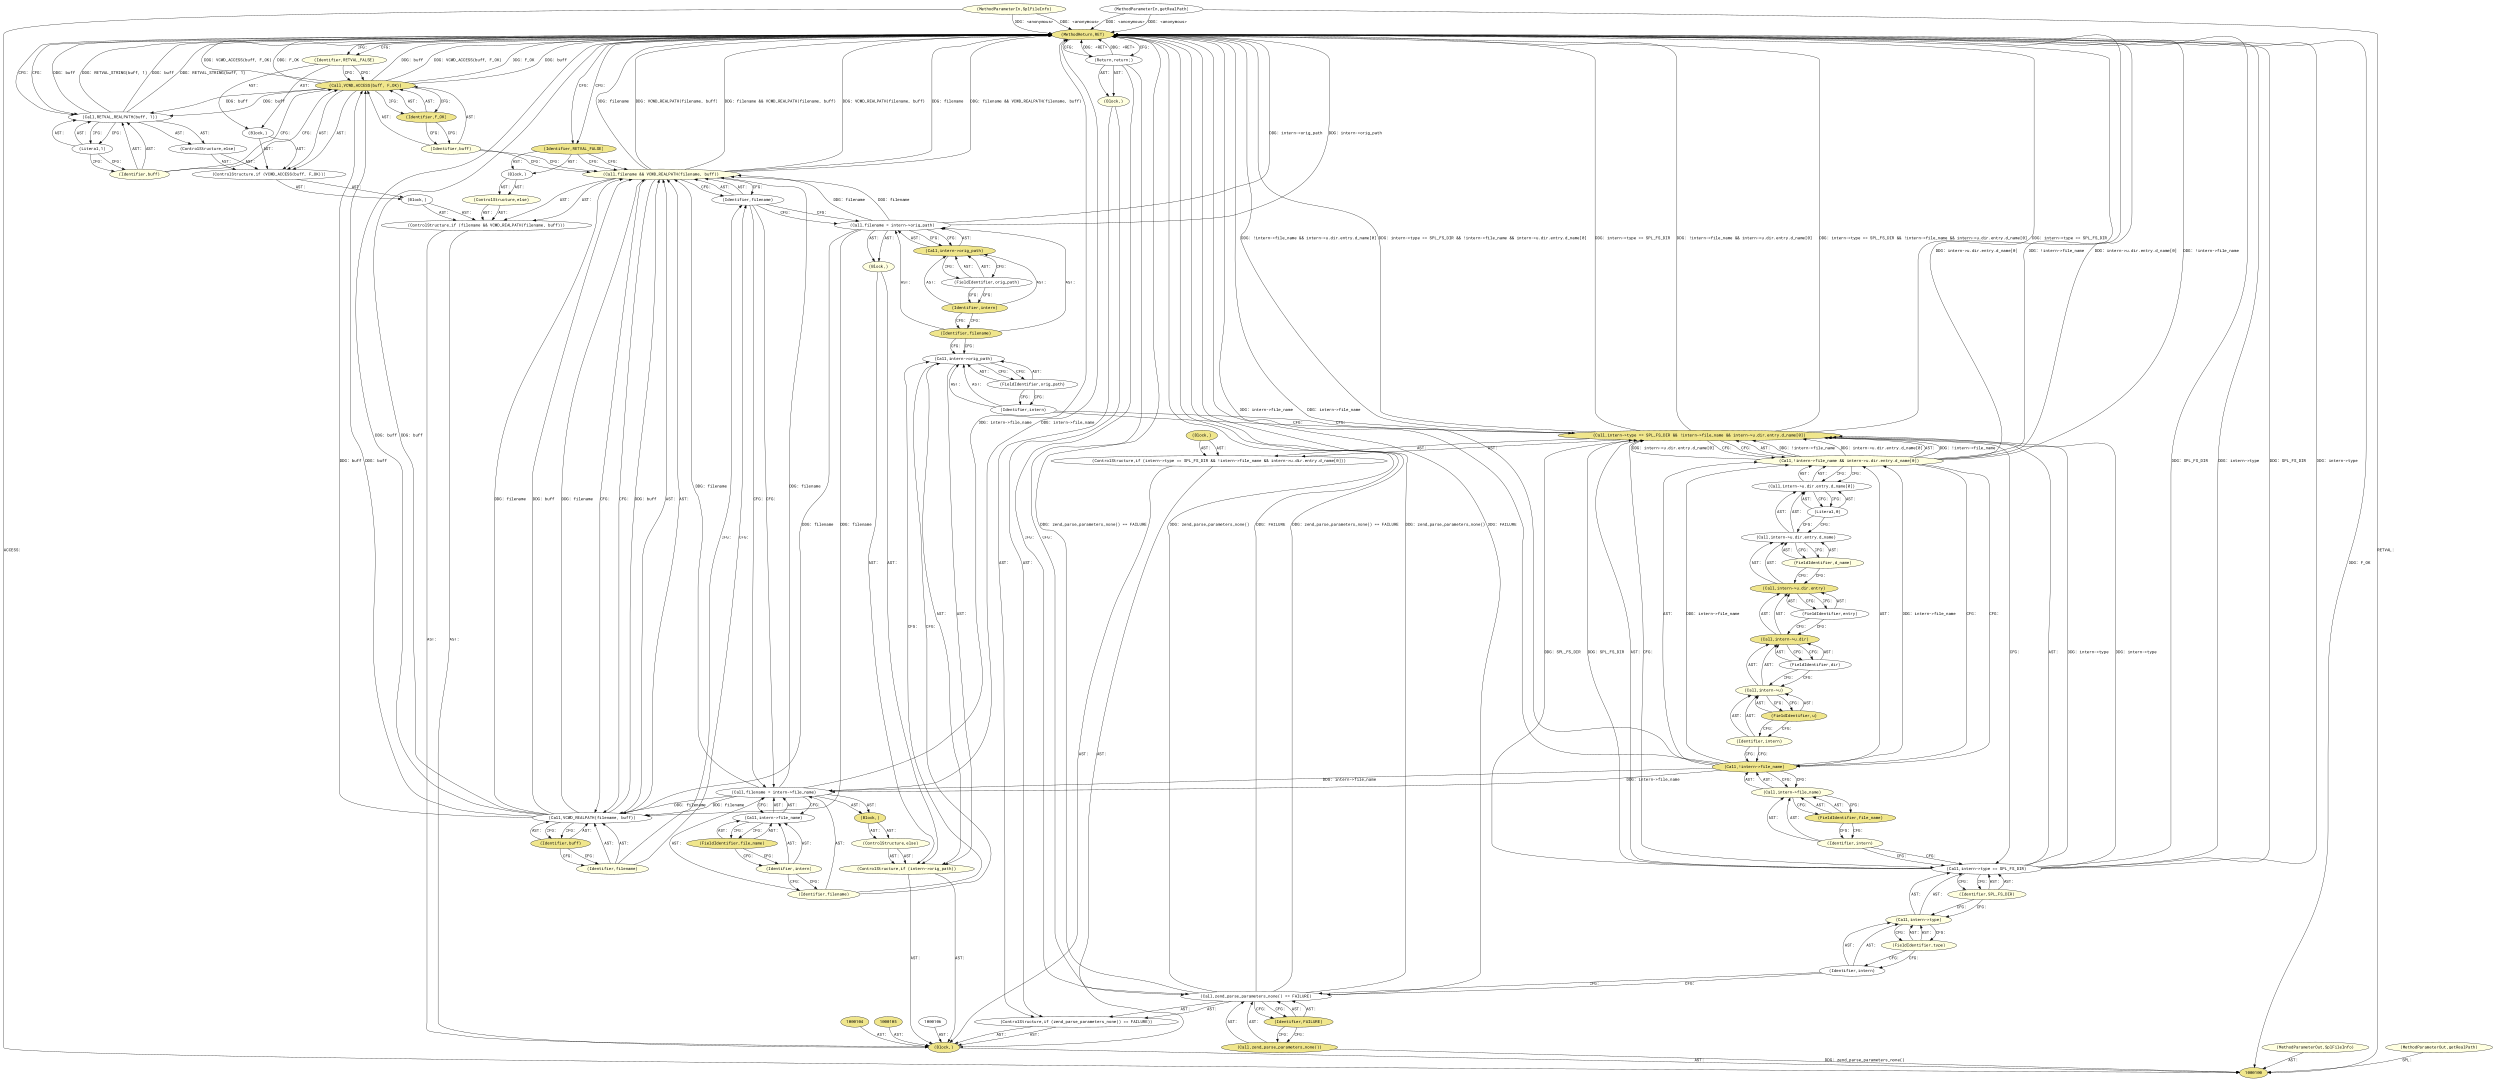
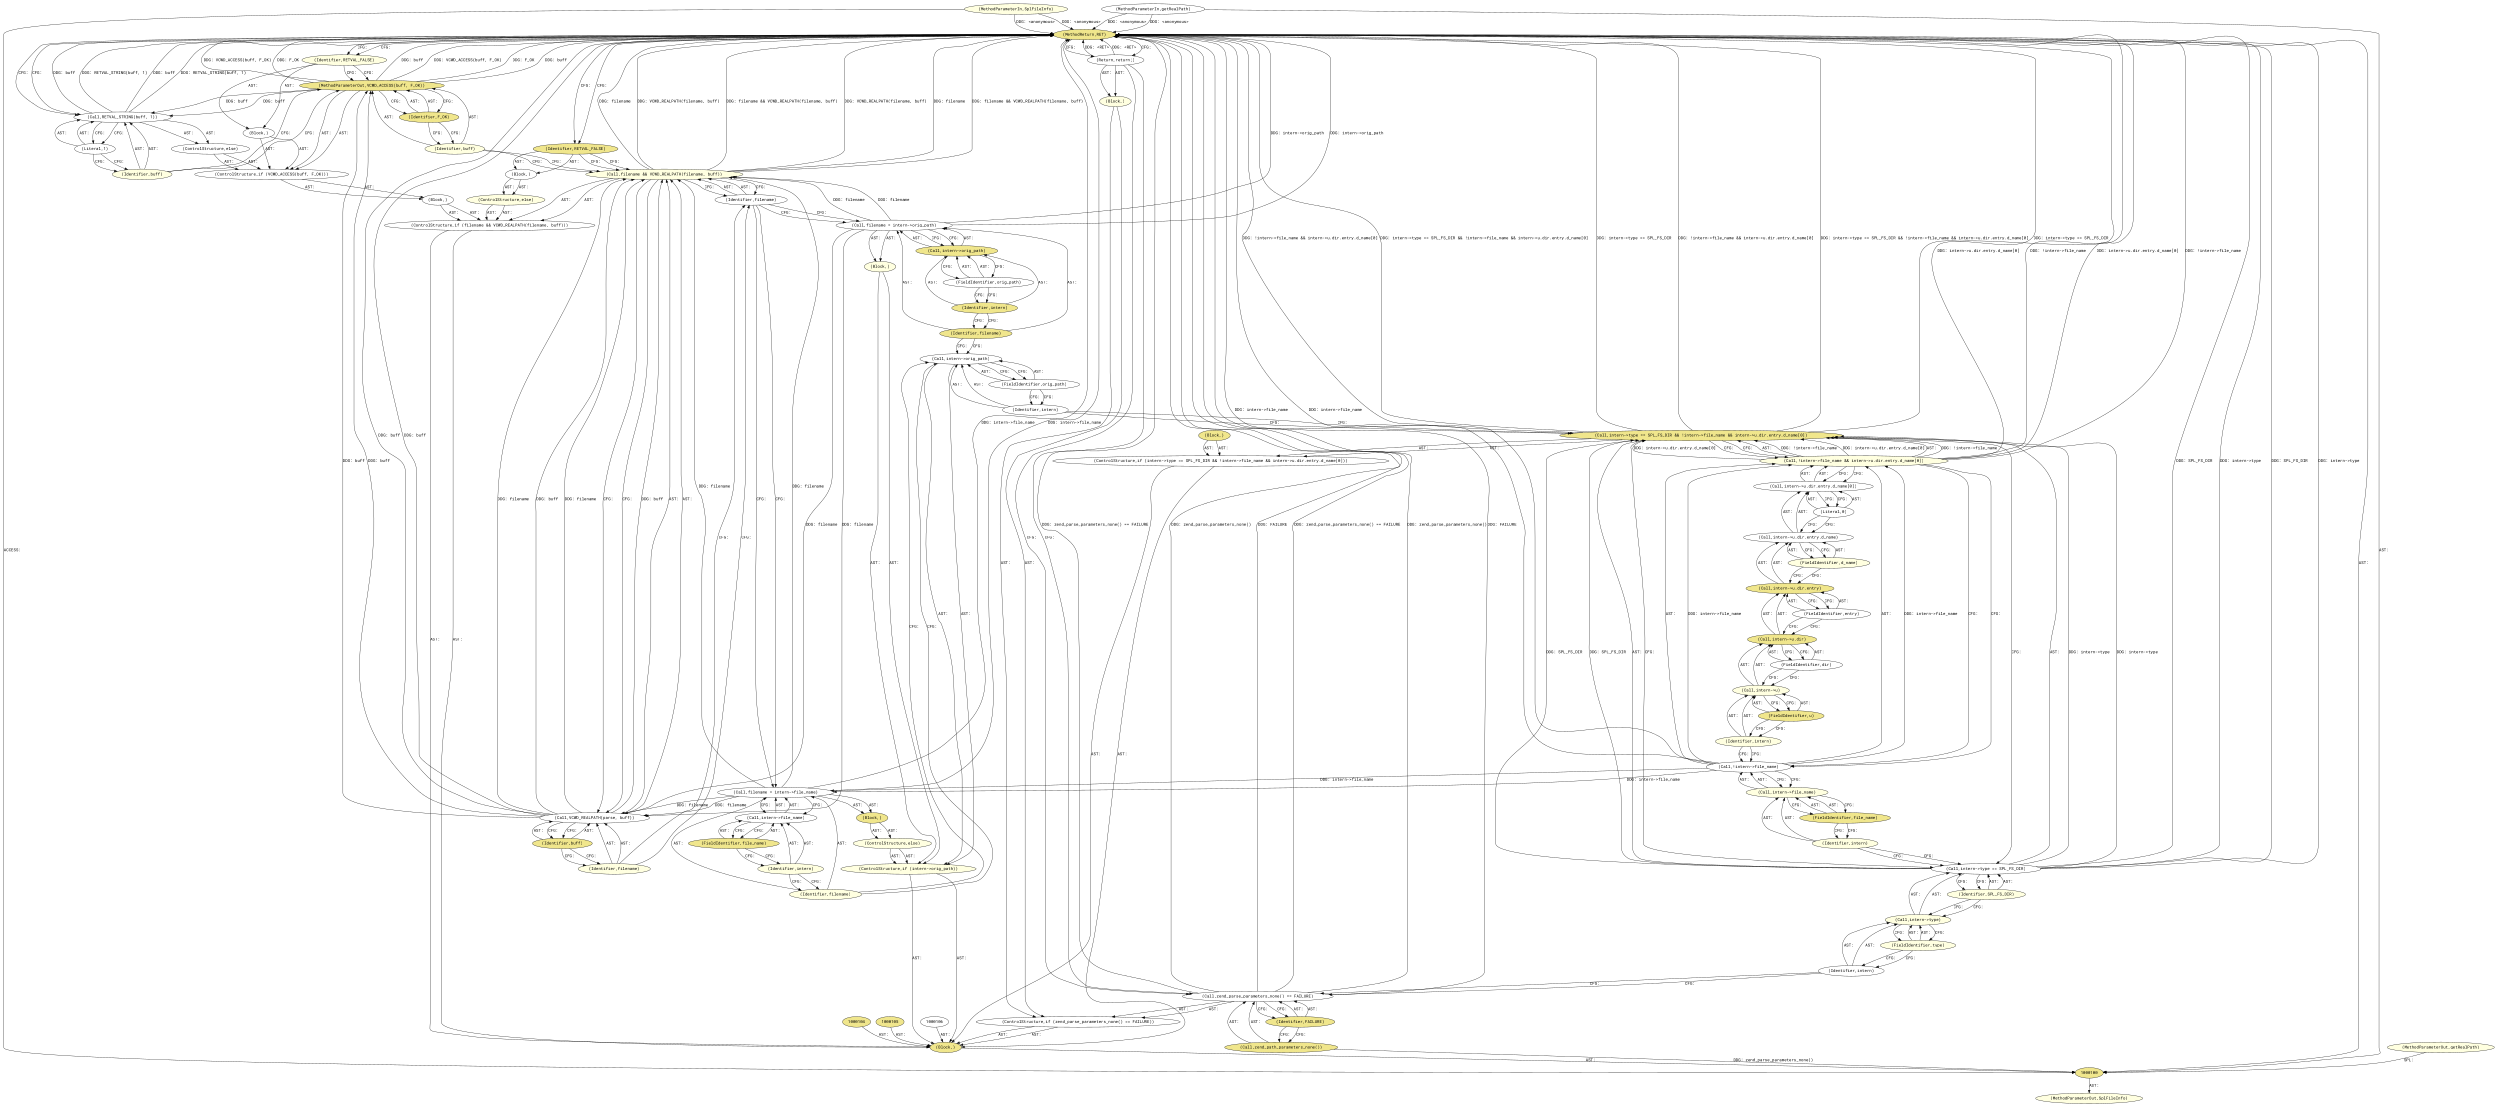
node "(Call,VCWD_ACCESS(buff, F_OK))": label "(Call,VCWD_ACCESS(buff, F_OK))" -> "(MethodParameterOut,VCWD_ACCESS(buff, F_OK))"
node "(Call,RETVAL_REALPATH(buff, 1))": label "(Call,RETVAL_REALPATH(buff, 1))" -> "(Call,RETVAL_STRING(buff, 1))"
edge "(MethodParameterIn,getRealPath)" -> "1000100": label "RETVAL: " -> "AST: "
edge "(MethodReturn,RET)" -> "1000100": label "DDG: F_OK" -> "AST: "
node "(Call,!intern->file_name)": fillcolor khaki -> white
node "(Call,VCWD_REALPATH(filename, buff))": label "(Call,VCWD_REALPATH(filename, buff))" -> "(Call,VCWD_REALPATH(parse, buff))"
node "(Call,zend_parse_parameters_none())": label "(Call,zend_parse_parameters_none())" -> "(Call,zend_path_parameters_none())"
edge "(MethodParameterOut,SplFileInfo)" -> "1000100": reversed
